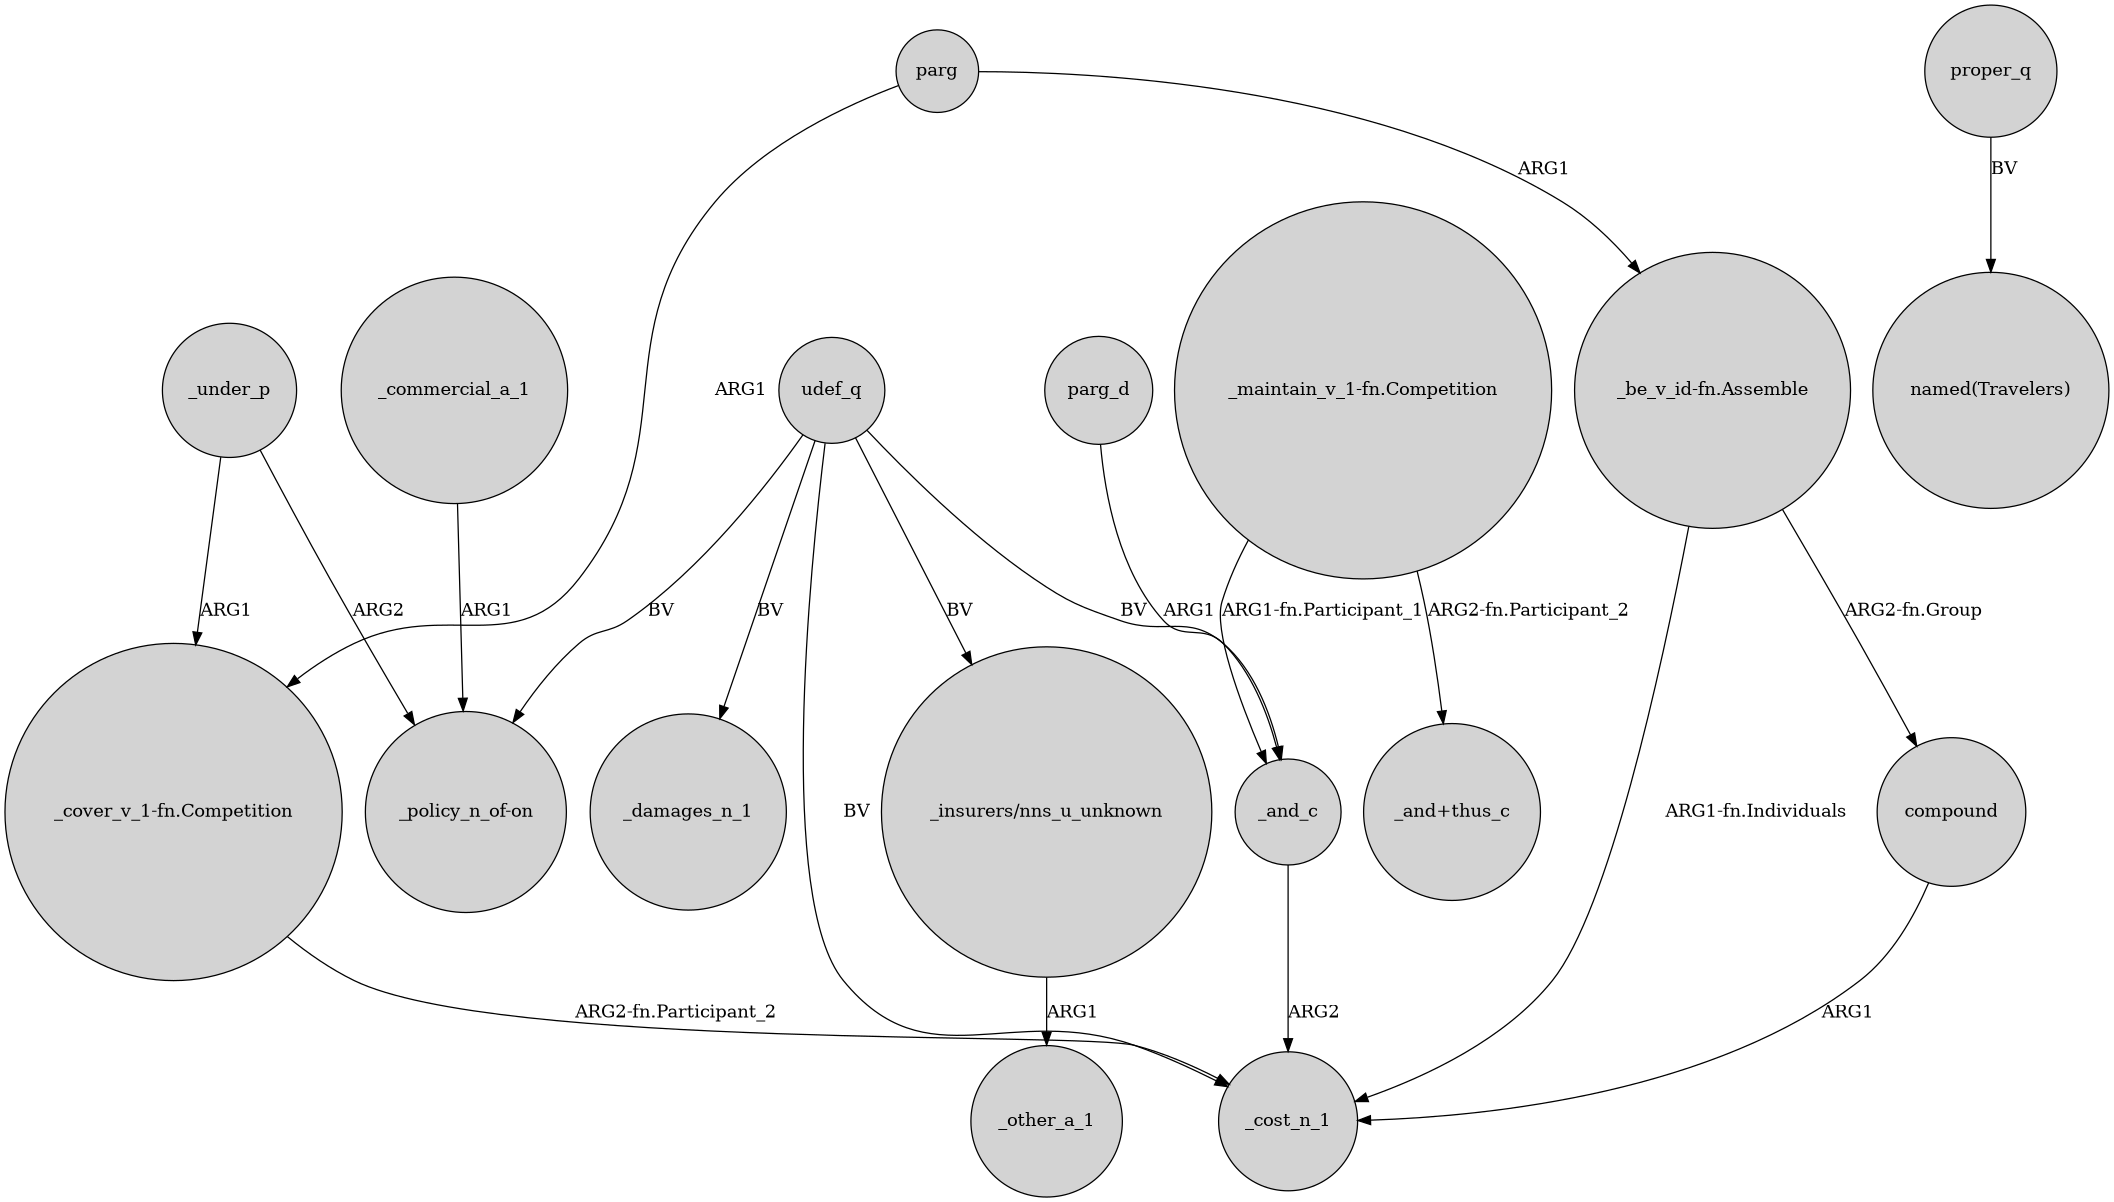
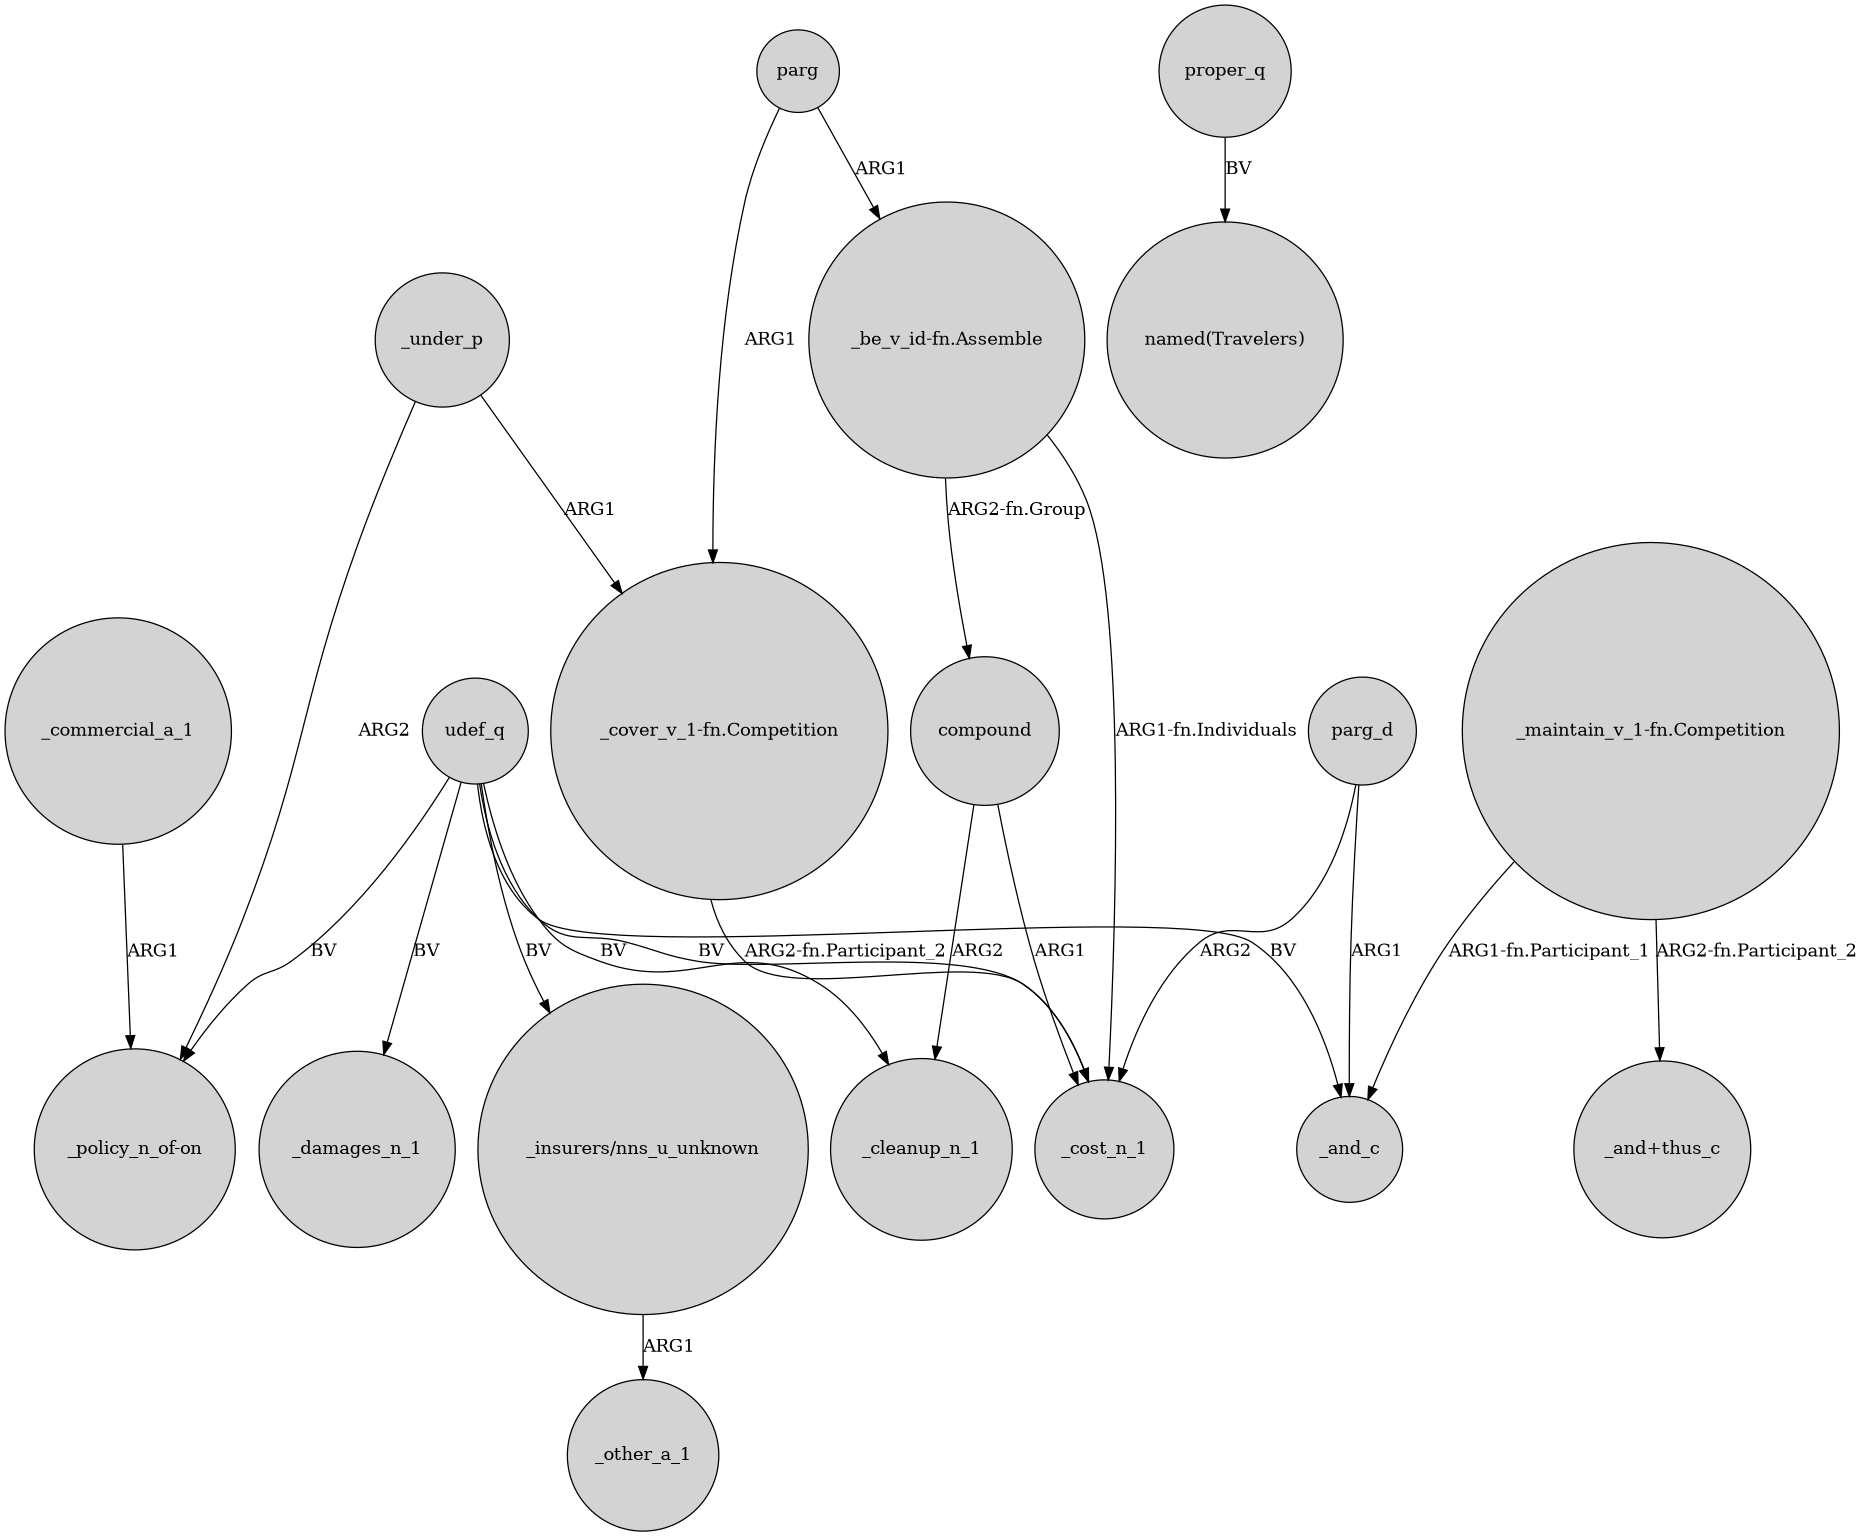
edge "_and_c" -> "_cost_n_1": now "parg_d" -> "_cost_n_1"
node "_cleanup_n_1": added
